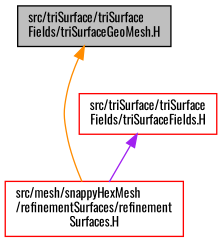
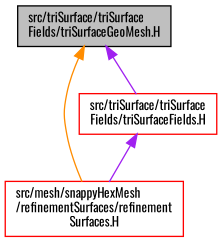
edge "src/triSurface/triSurface Fields/triSurfaceFields.H" -> "src/triSurface/triSurface Fields/triSurfaceGeoMesh.H": added
